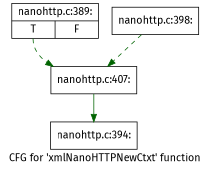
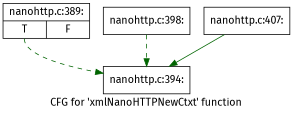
edge "nanohttp.c:398:" -> "nanohttp.c:407:": now "nanohttp.c:398:" -> "nanohttp.c:394:"
edge "nanohttp.c:389:" -> "nanohttp.c:407:": now "nanohttp.c:389:" -> "nanohttp.c:394:"
